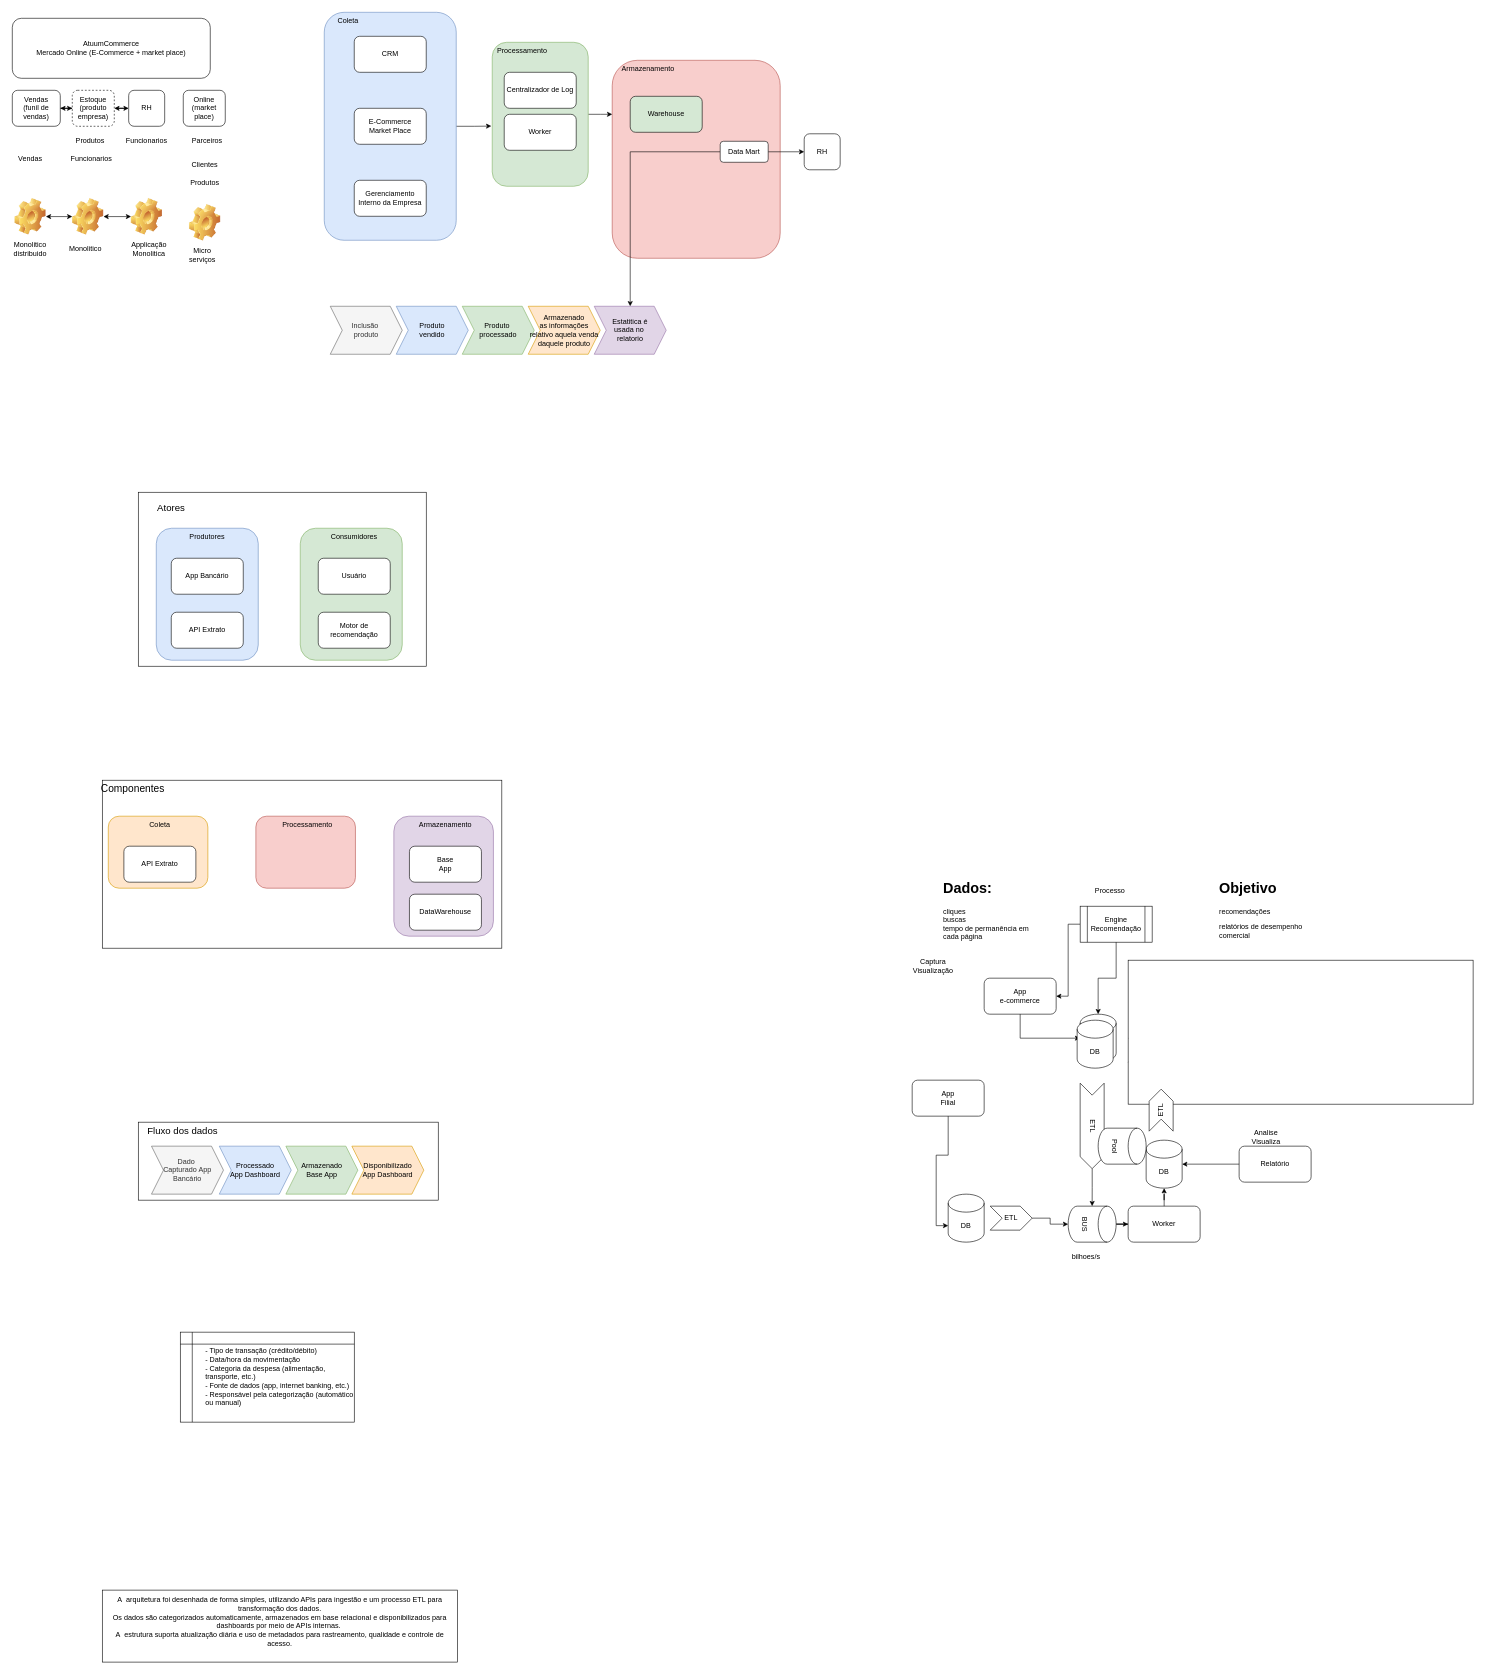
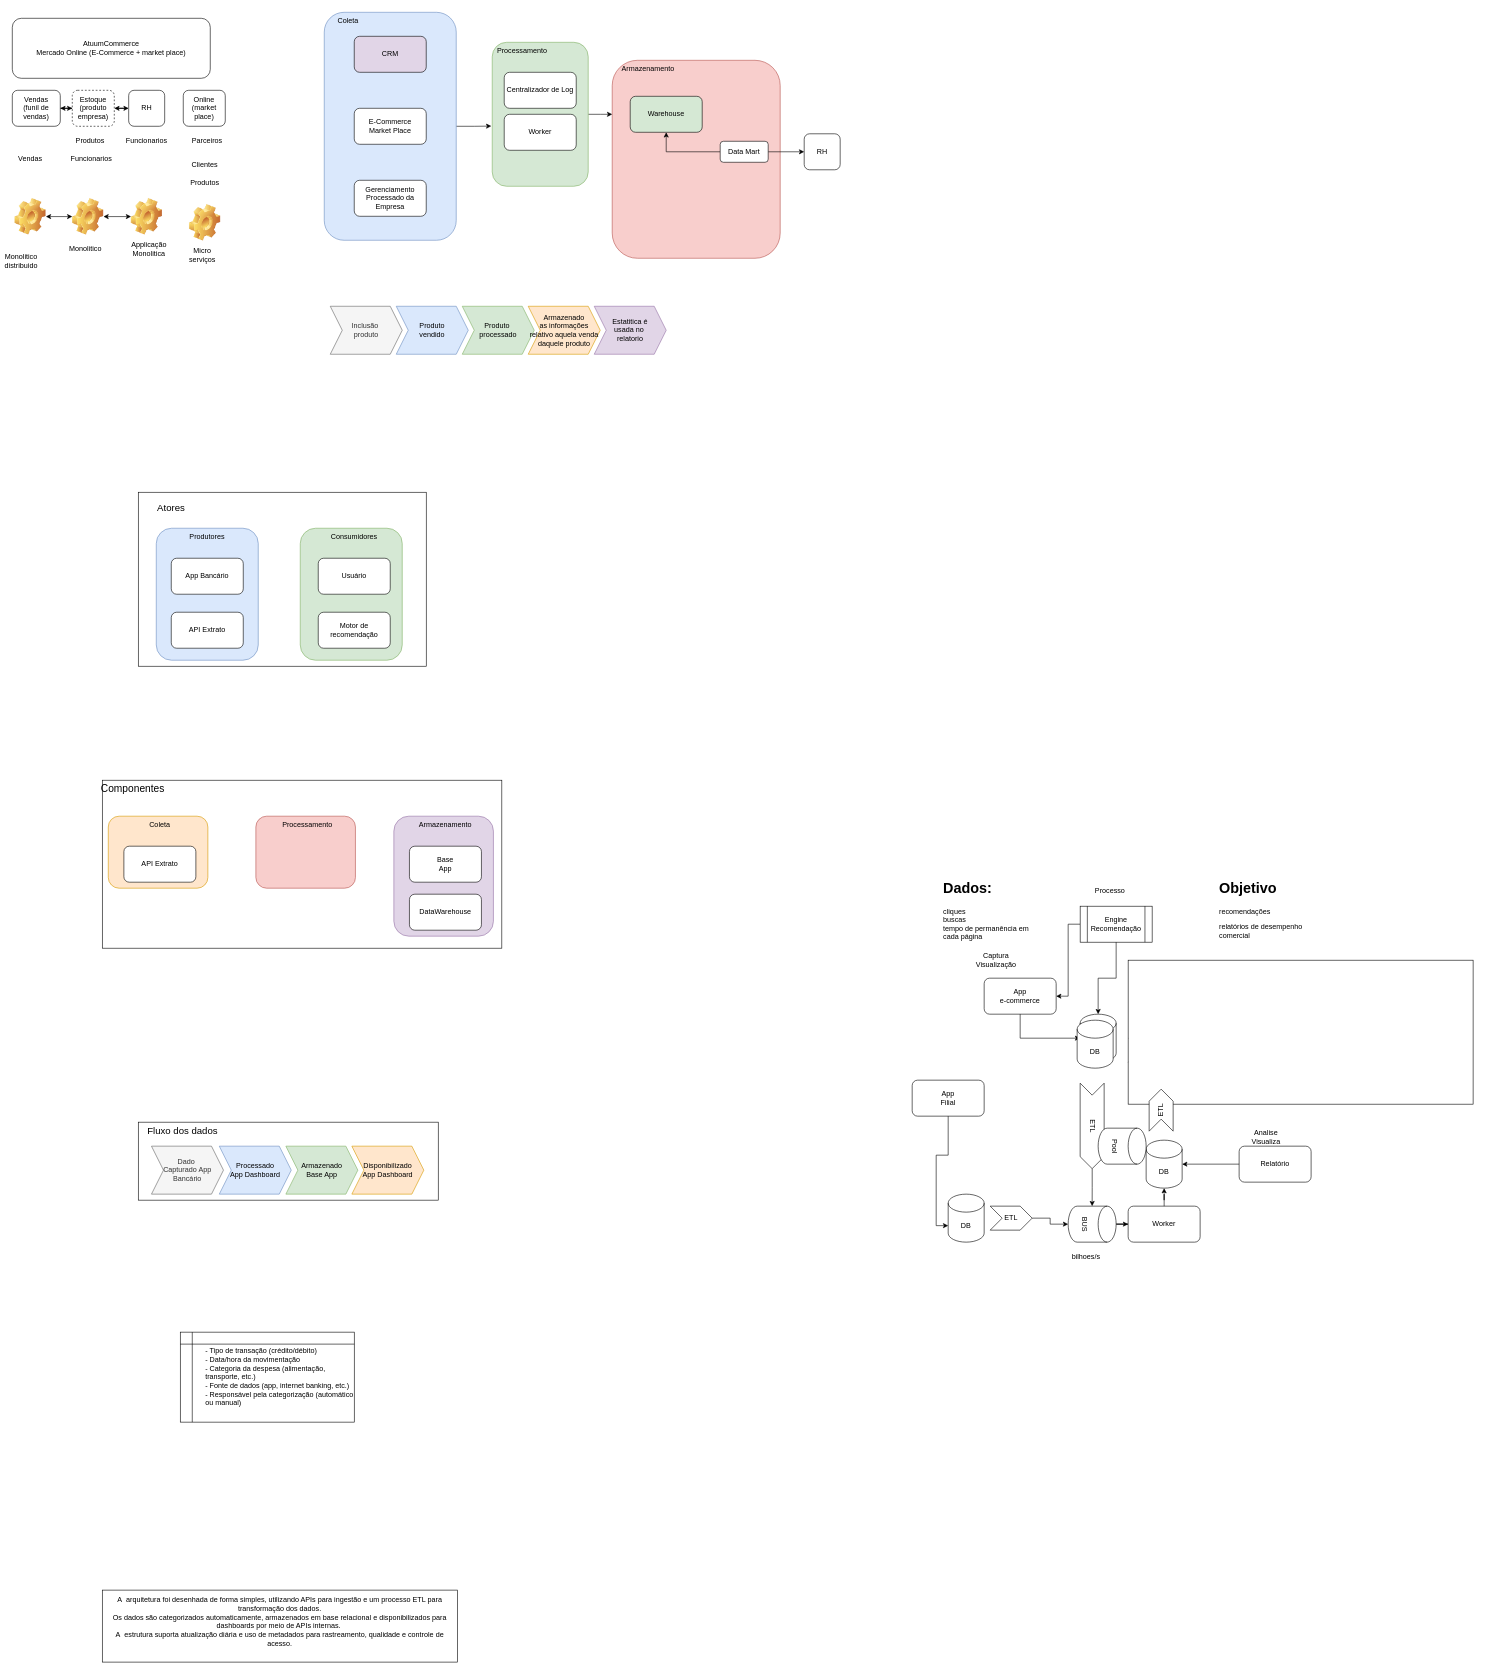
node "CRM": fillcolor #ffffff -> #e1d5e7
node "Gerenciamento Interno da Empresa": label "Gerenciamento Interno da Empresa" -> "Gerenciamento Processado da Empresa"
node "Monolitico distribuido": moved (30, 249) -> (21, 261)
edge "Data Mart" -> "Estatitica é usada no relatorio": now "Data Mart" -> "Warehouse"
node "Captura Visualização": moved (933, 966) -> (996, 960)
